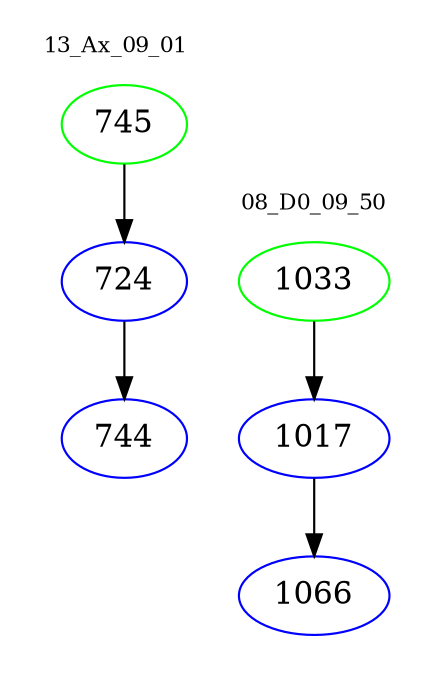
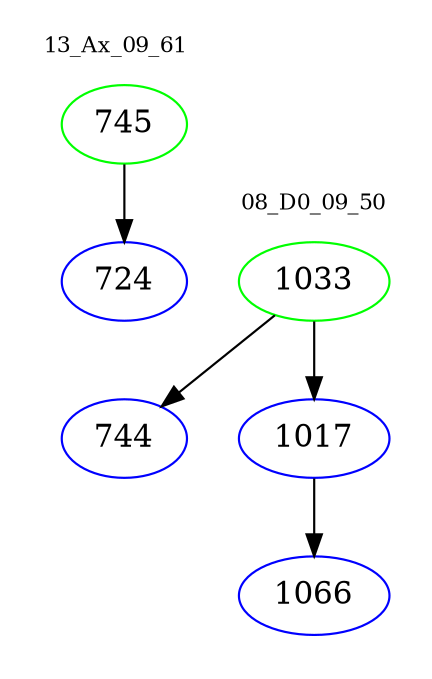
cluster "13_Ax_09_01": label "13_Ax_09_01" -> "13_Ax_09_61"
edge "724" -> "744": now "1033" -> "744"
